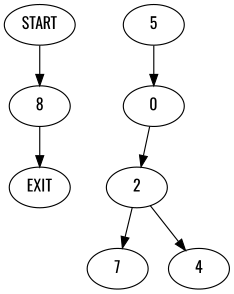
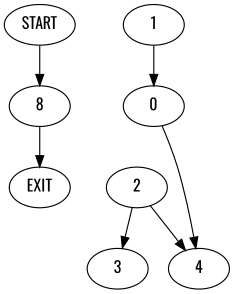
node "5": label "5" -> "1"
edge "0" -> "2": now "0" -> "4"
node "7": label "7" -> "3"
